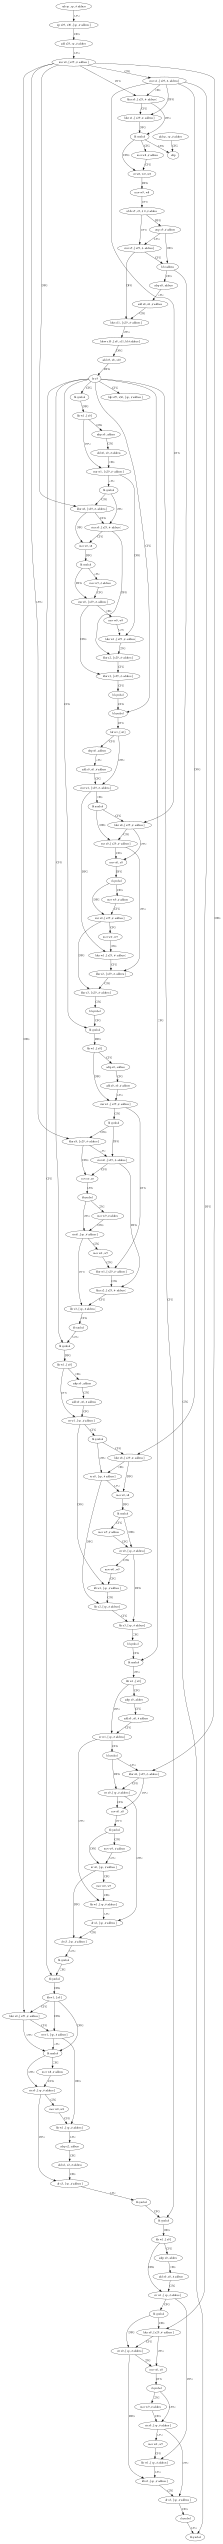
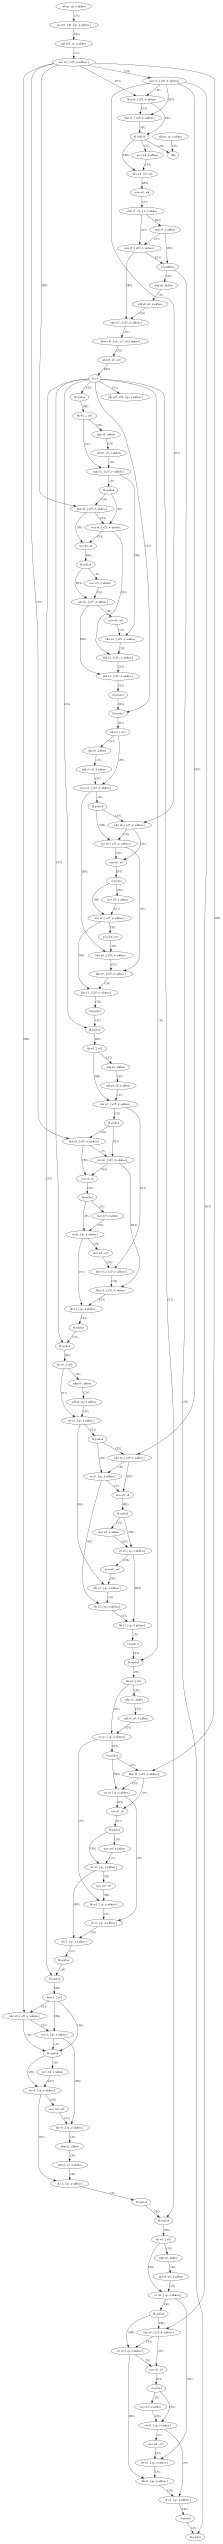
node "str w8 , w0 , w8": label "str w8 , w0 , w8" -> "subs w8 , w0 , w8"
